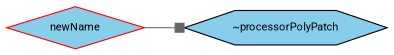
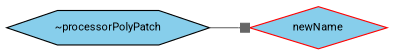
edge "newName" -> "~processorPolyPatch": reversed
